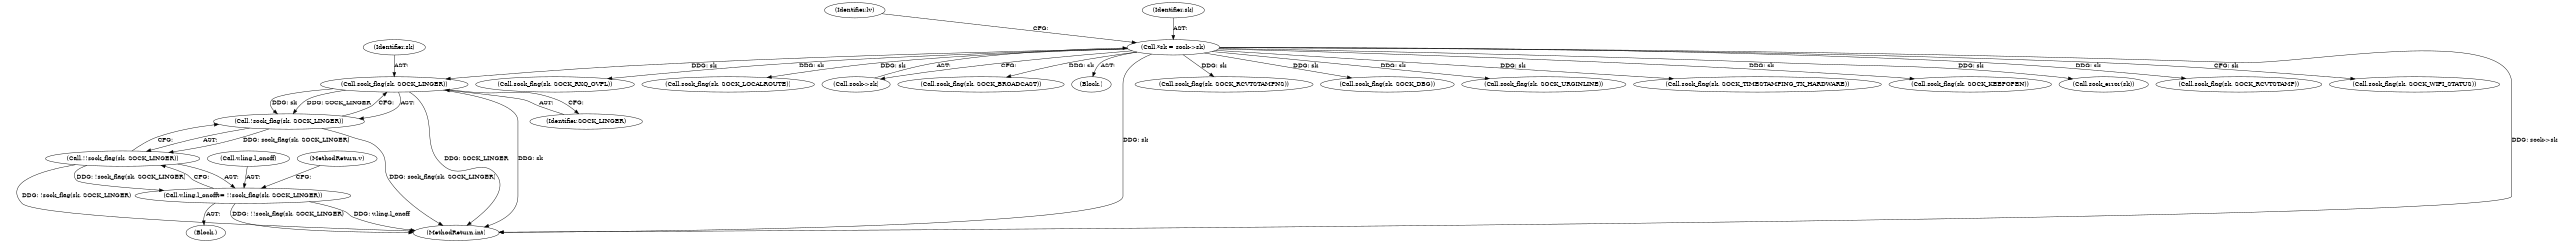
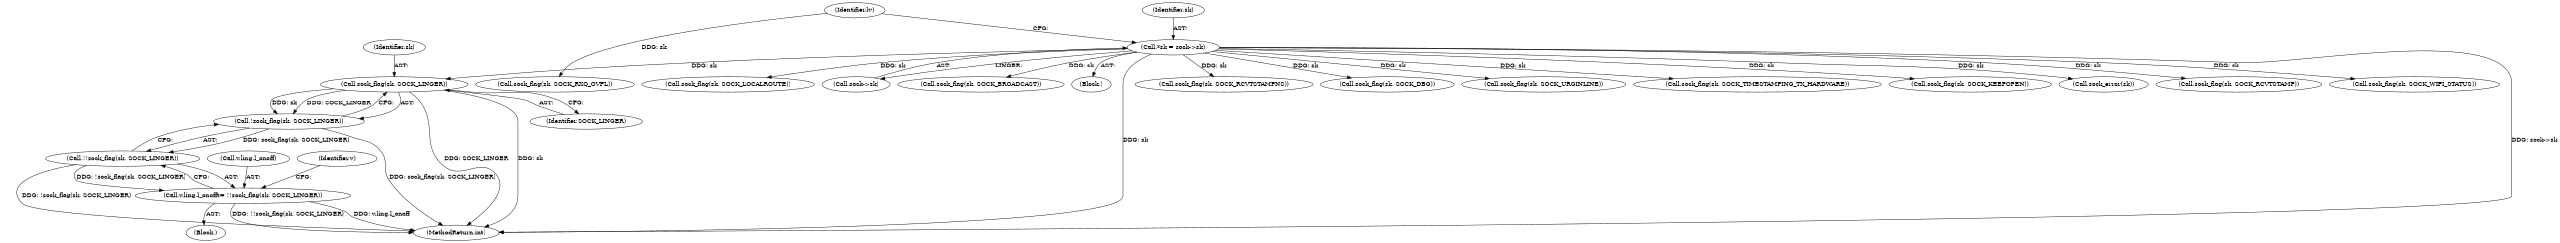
edge "(Call,*sk = sock->sk)" -> "(Call,sock_flag(sk, SOCK_RXQ_OVFL))": now "(Identifier,lv)" -> "(Call,sock_flag(sk, SOCK_RXQ_OVFL))"
edge "(Call,*sk = sock->sk)" -> "(Call,sock->sk)": label "CFG: " -> "LINGER: "
edge "(Call,*sk = sock->sk)" -> "(Call,sock_flag(sk, SOCK_WIFI_STATUS))": label "CFG: sk" -> "DDG: sk"
node "(MethodReturn,v)": label "(MethodReturn,v)" -> "(Identifier,v)"
